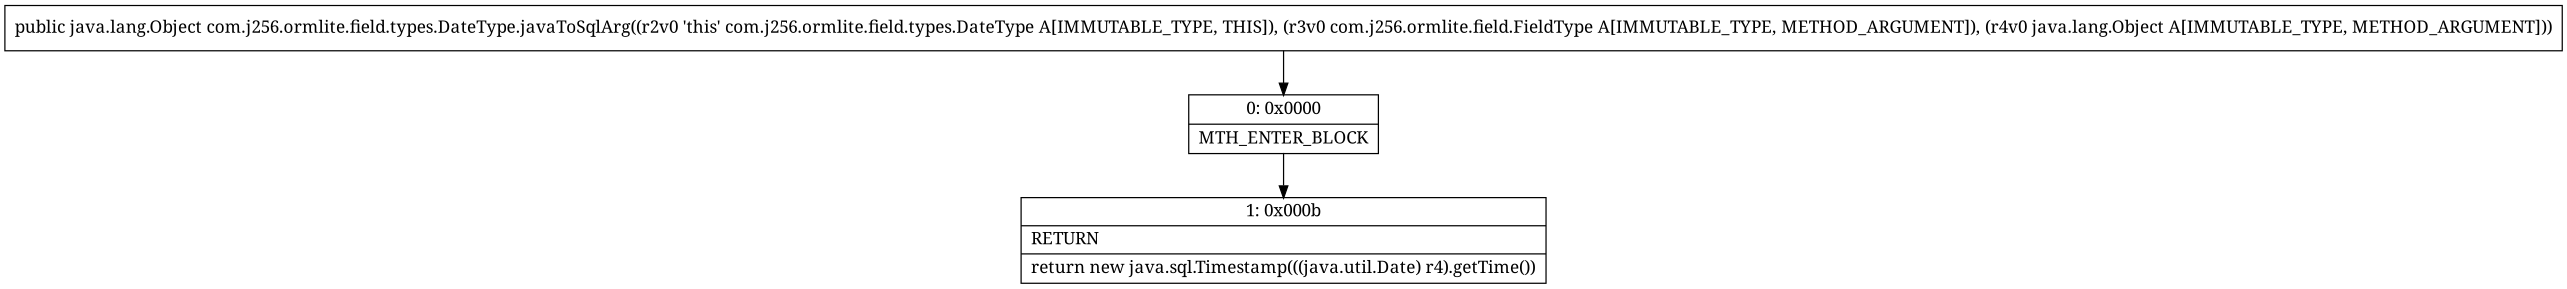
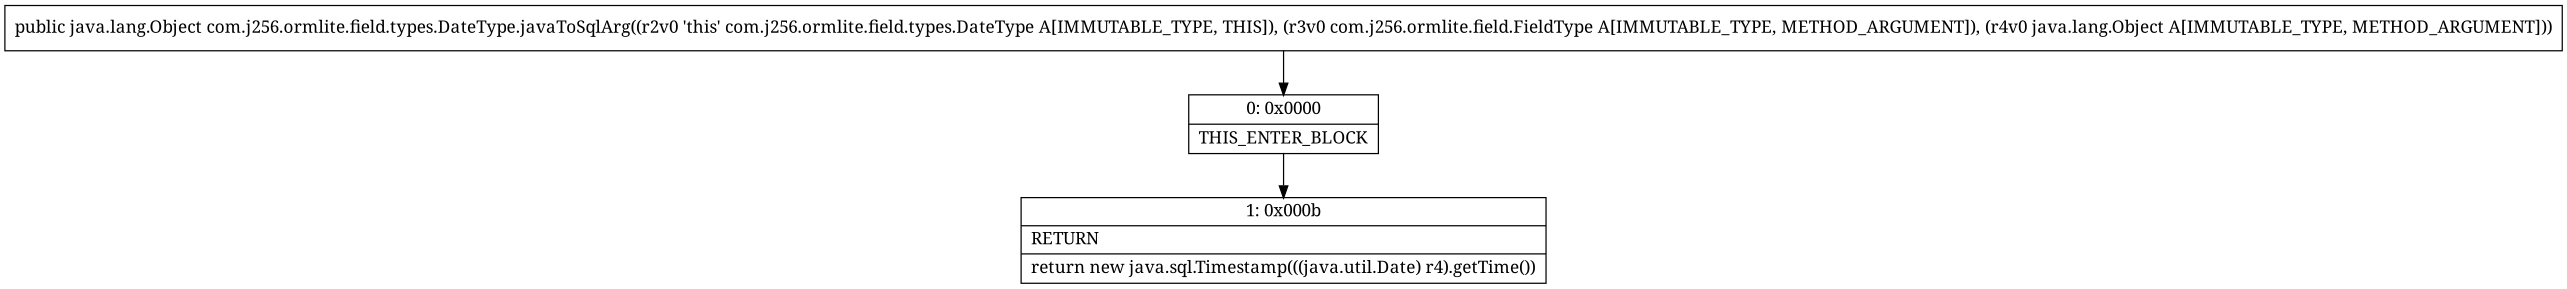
node "0: 0x0000": text "MTH_ENTER_BLOCK" -> "THIS_ENTER_BLOCK"
